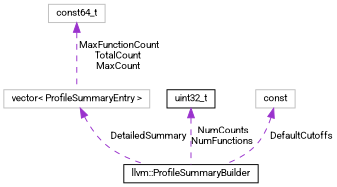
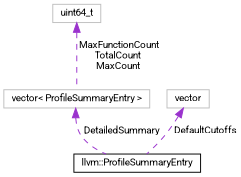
node "const64_t": label "const64_t" -> "uint64_t"
node "uint32_t": removed
node "const": label "const" -> "vector"
node "llvm::ProfileSummaryBuilder": label "llvm::ProfileSummaryBuilder" -> "llvm::ProfileSummaryEntry"
